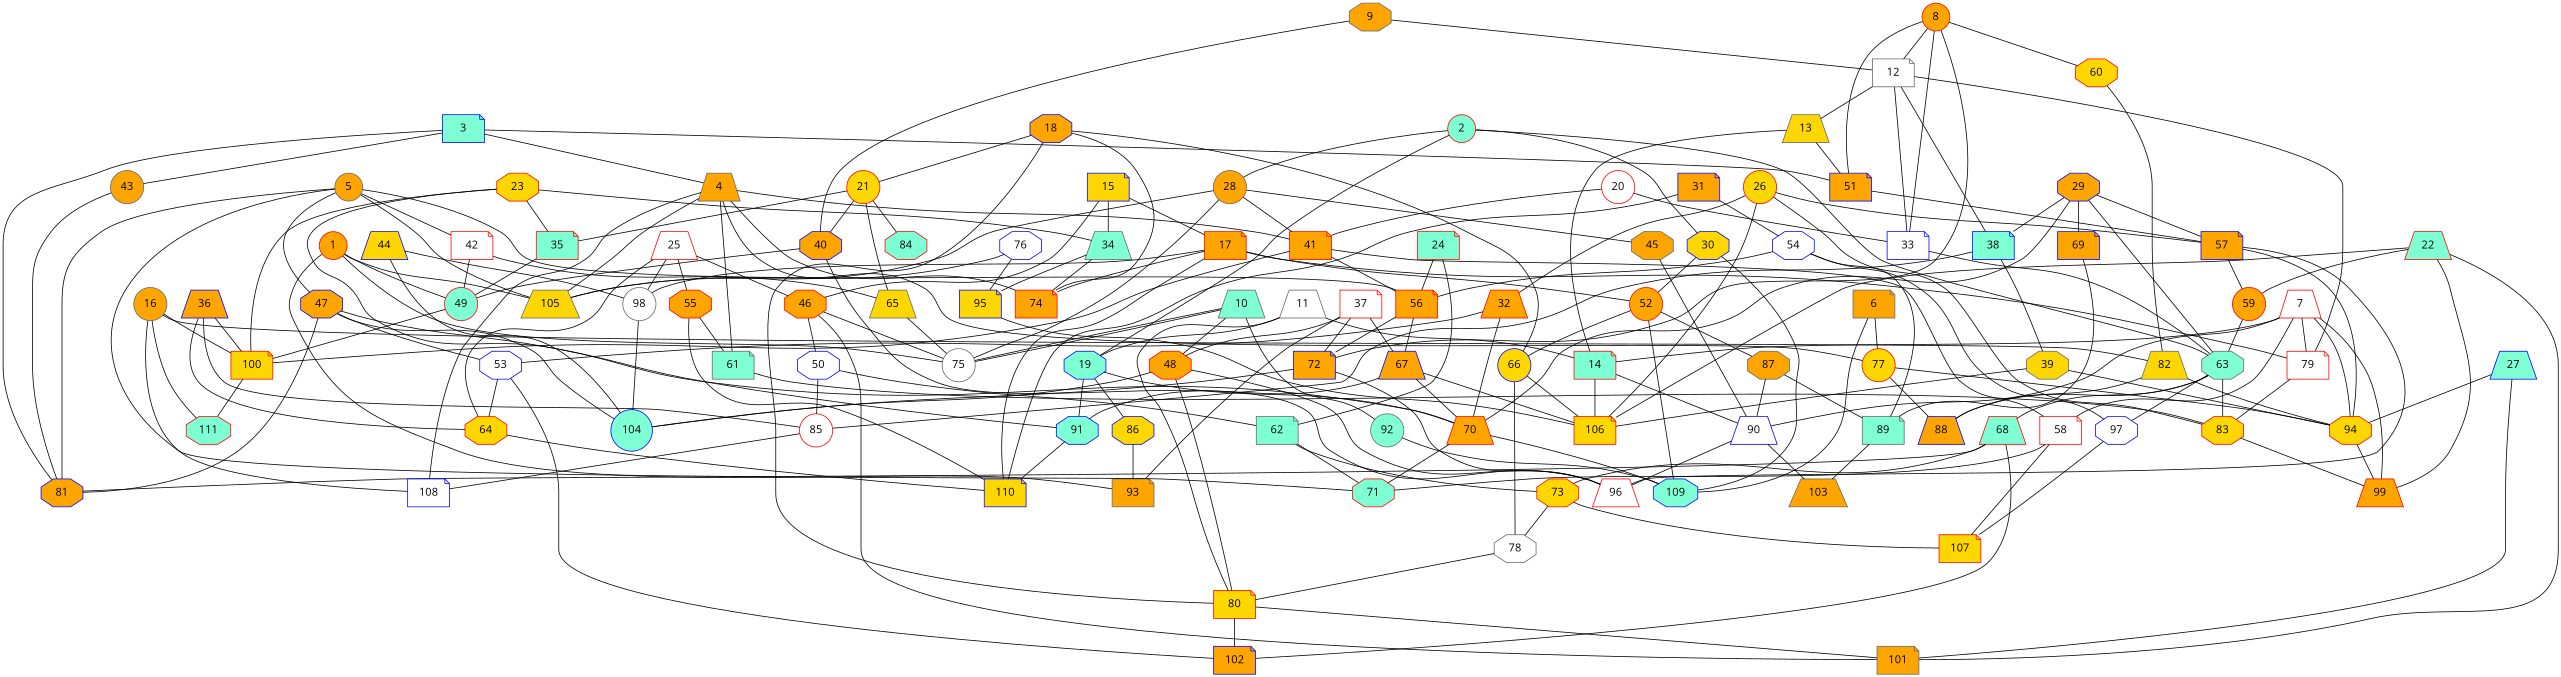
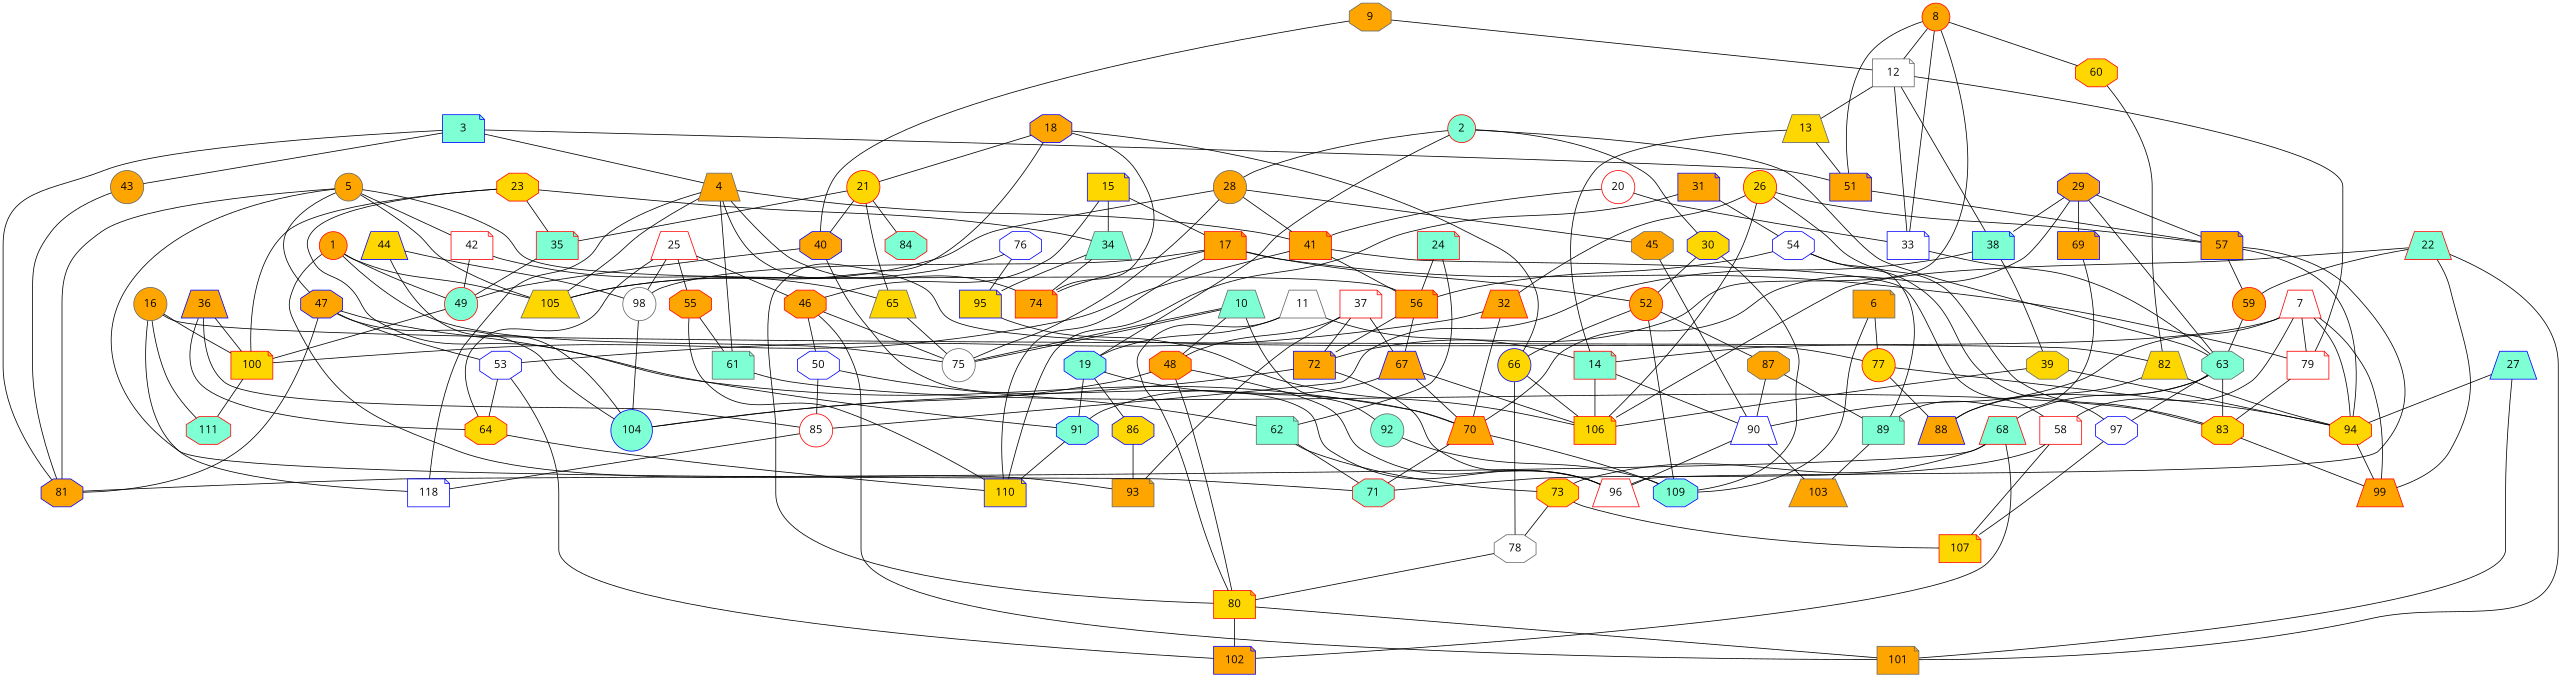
node "108": label "108" -> "118"
